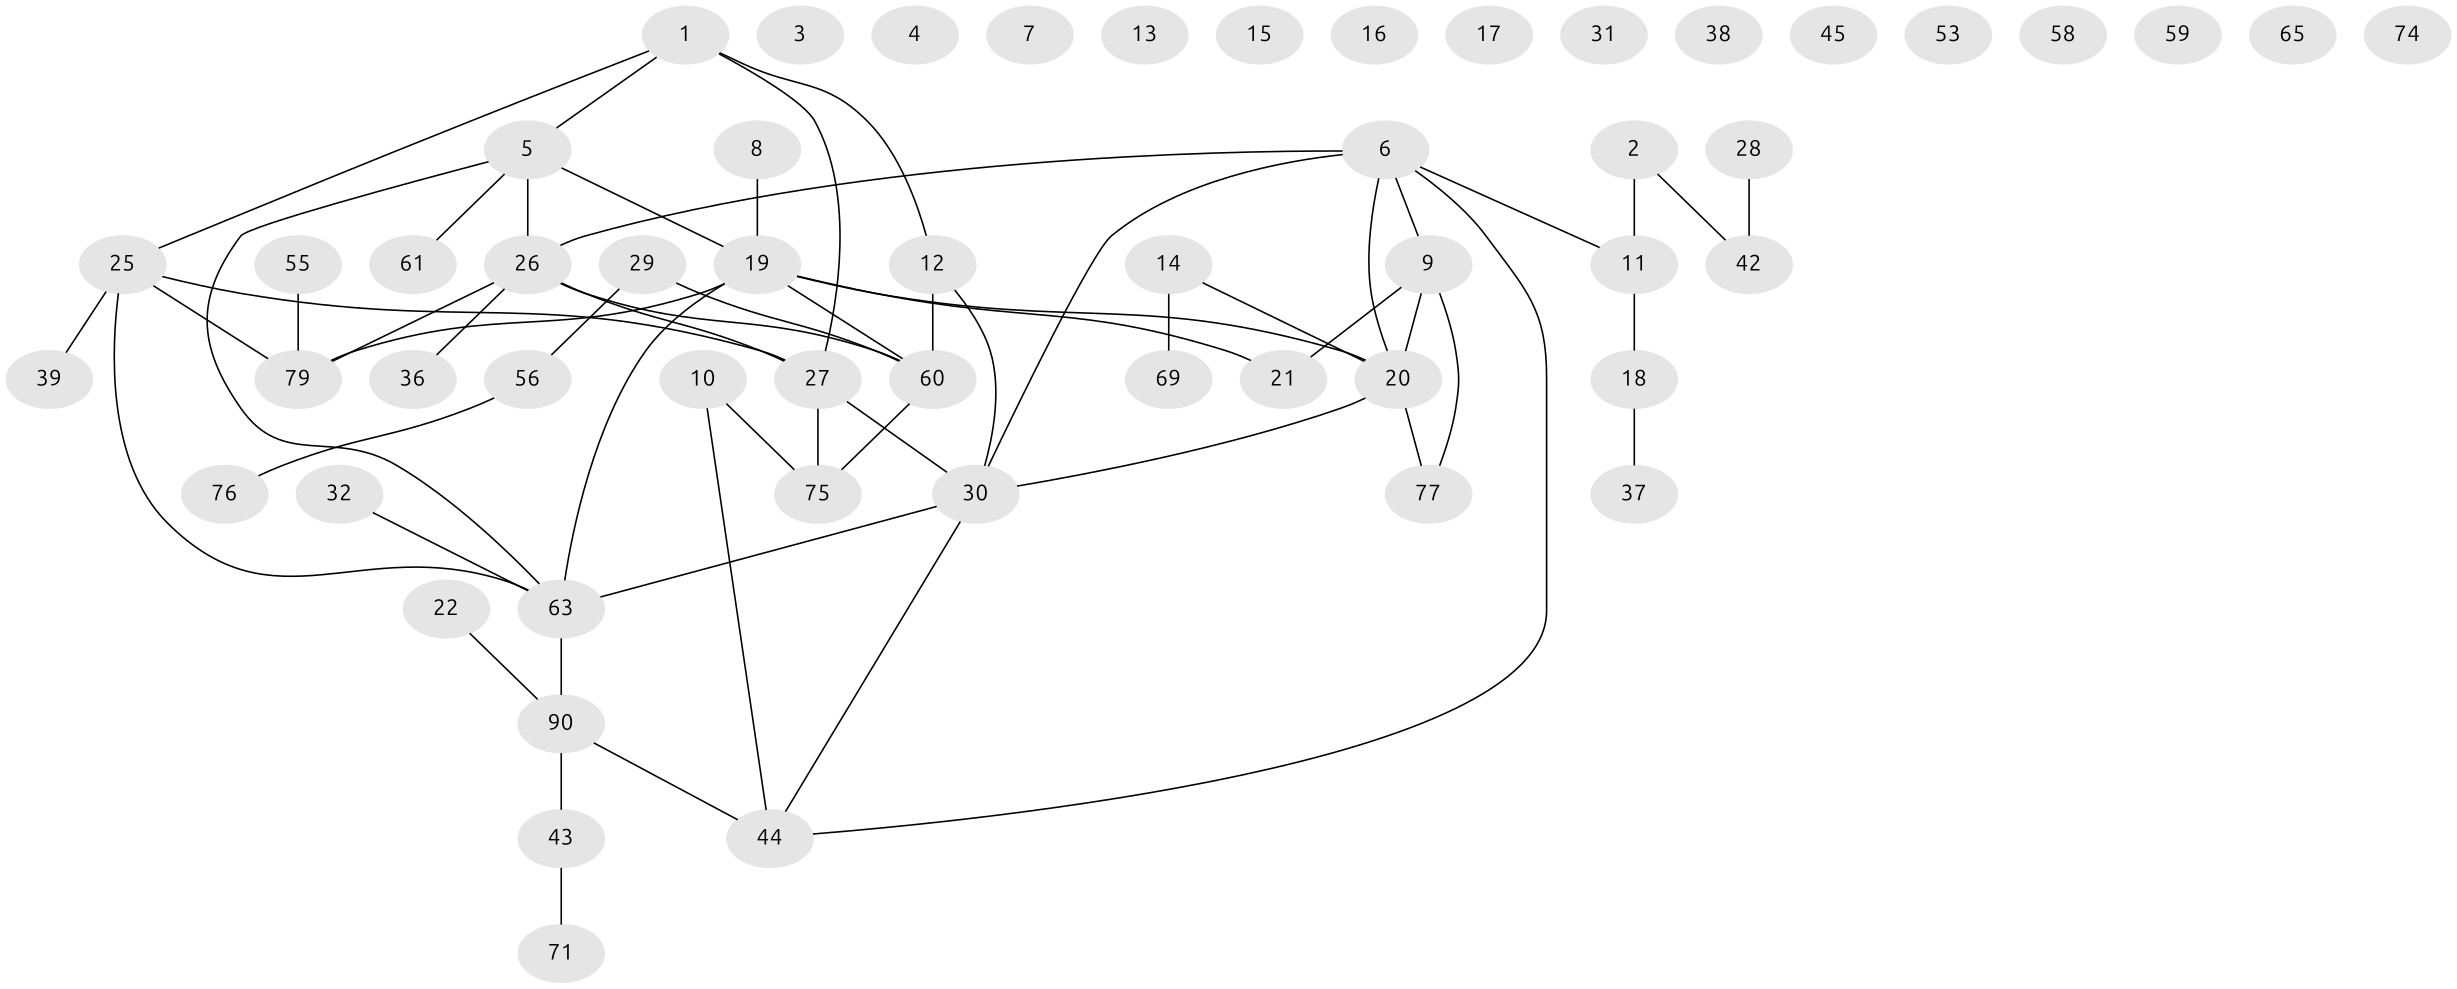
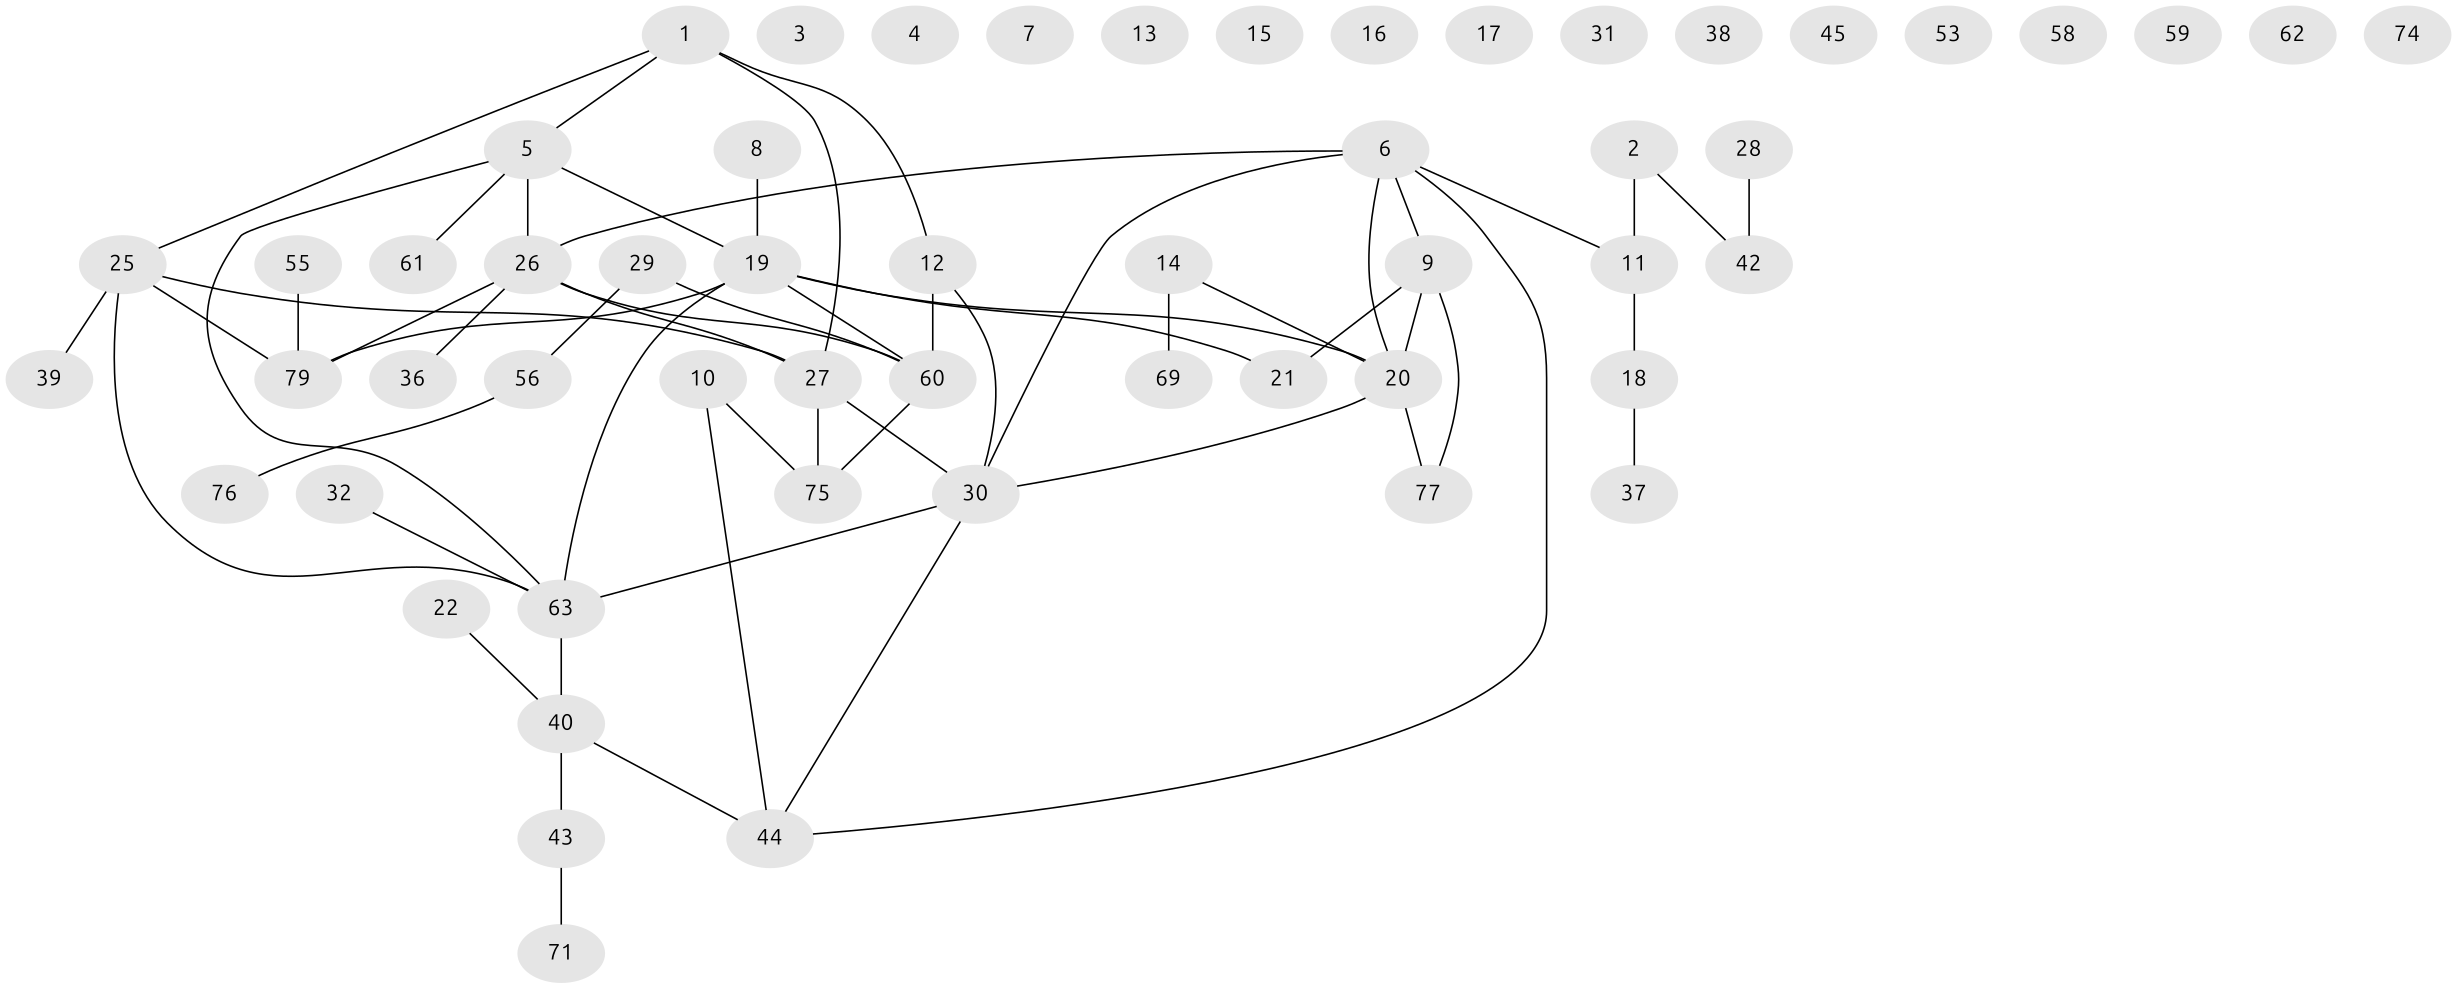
node "65": label "65" -> "62"
node "90": label "90" -> "40"
